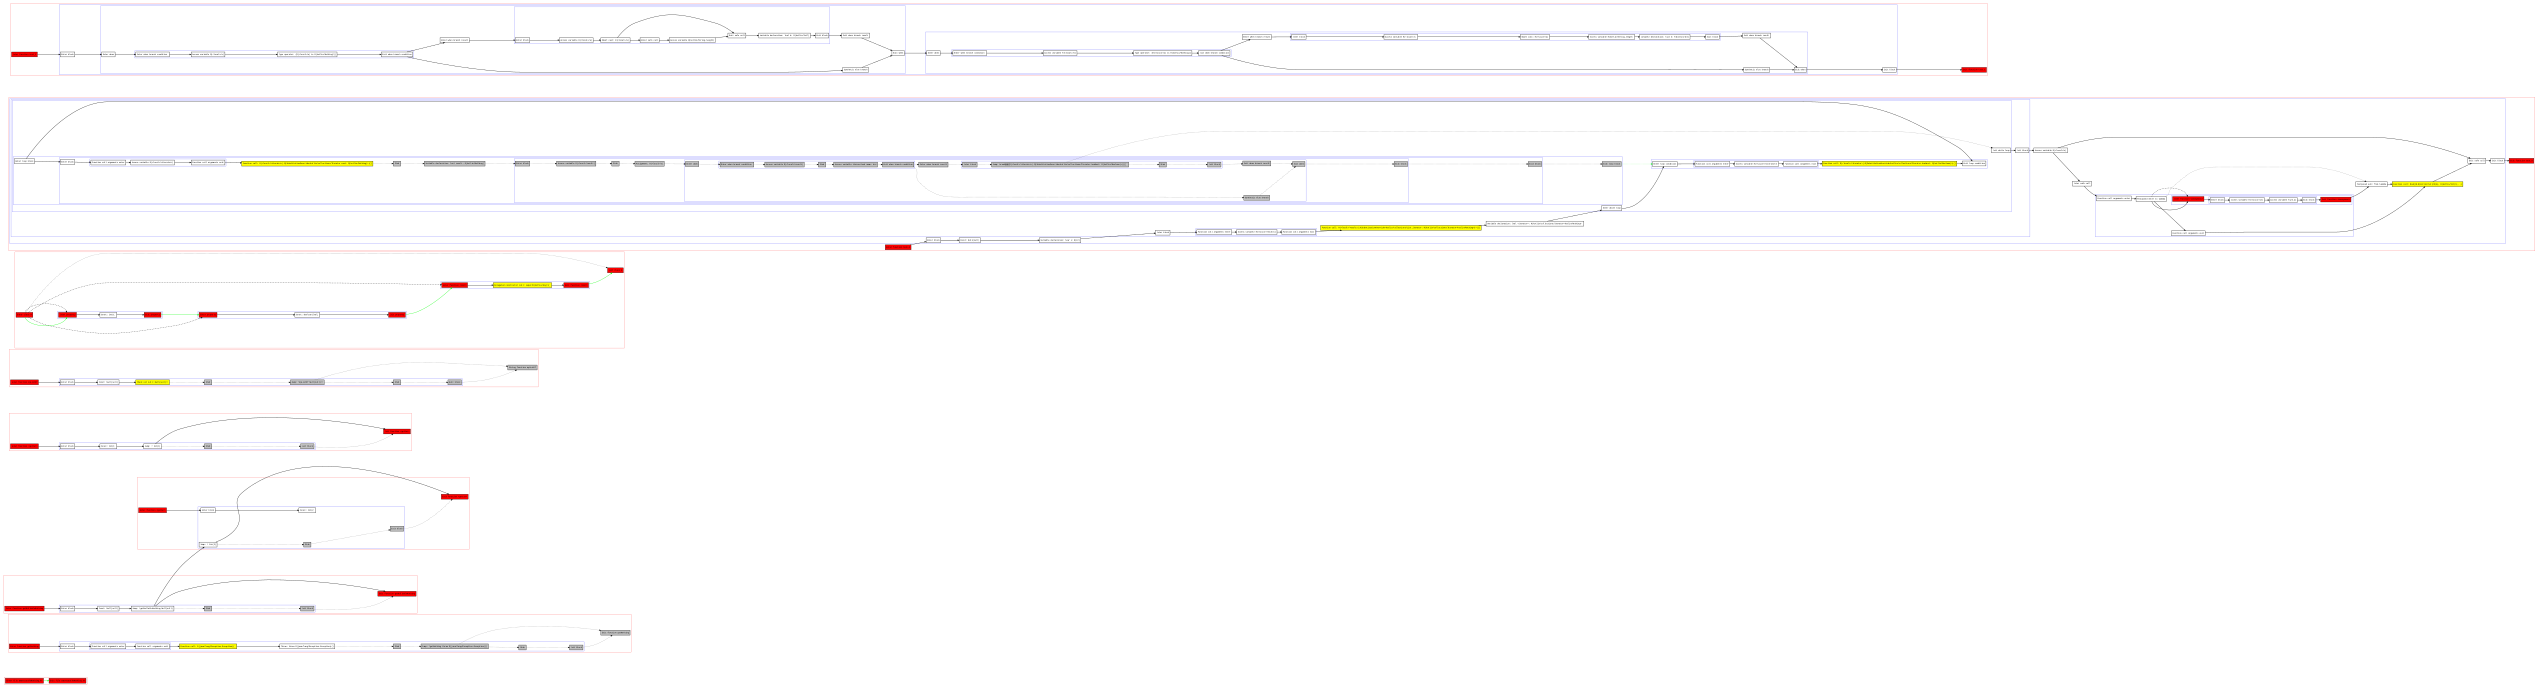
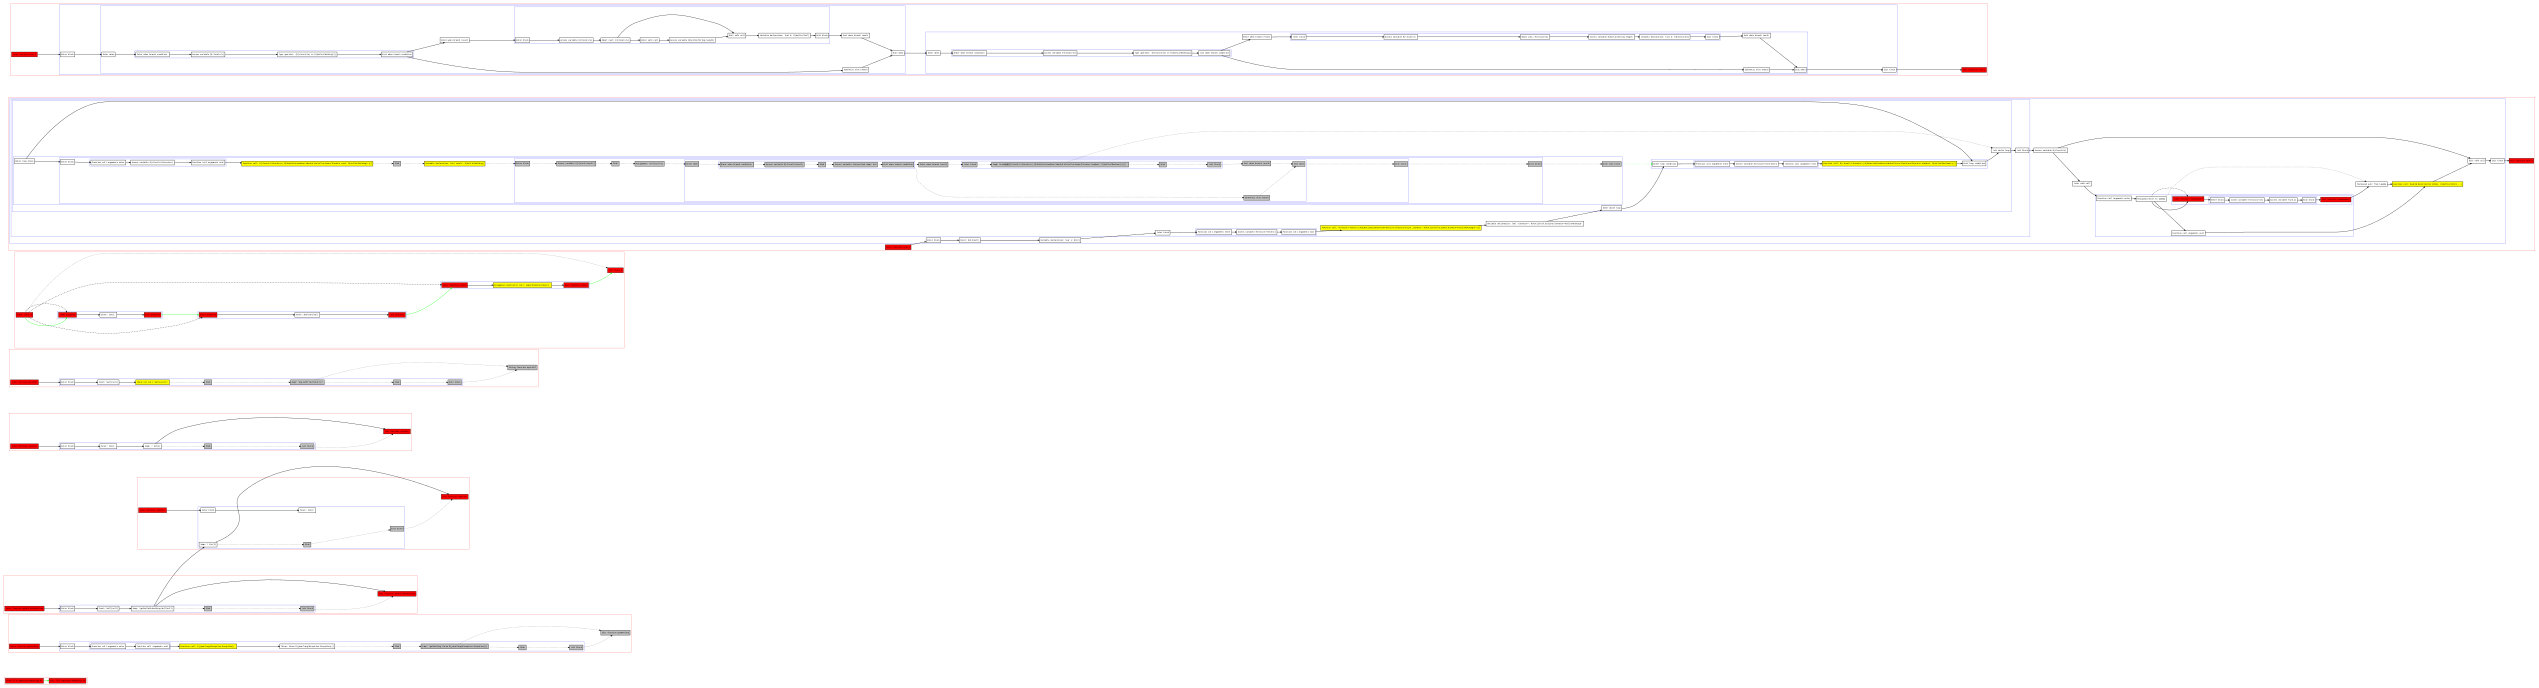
edge "Exit loop condition" -> "Exit while loop": added
node "Variable declaration: lval result: R|kotlin/Nothing|": fillcolor gray -> yellow
